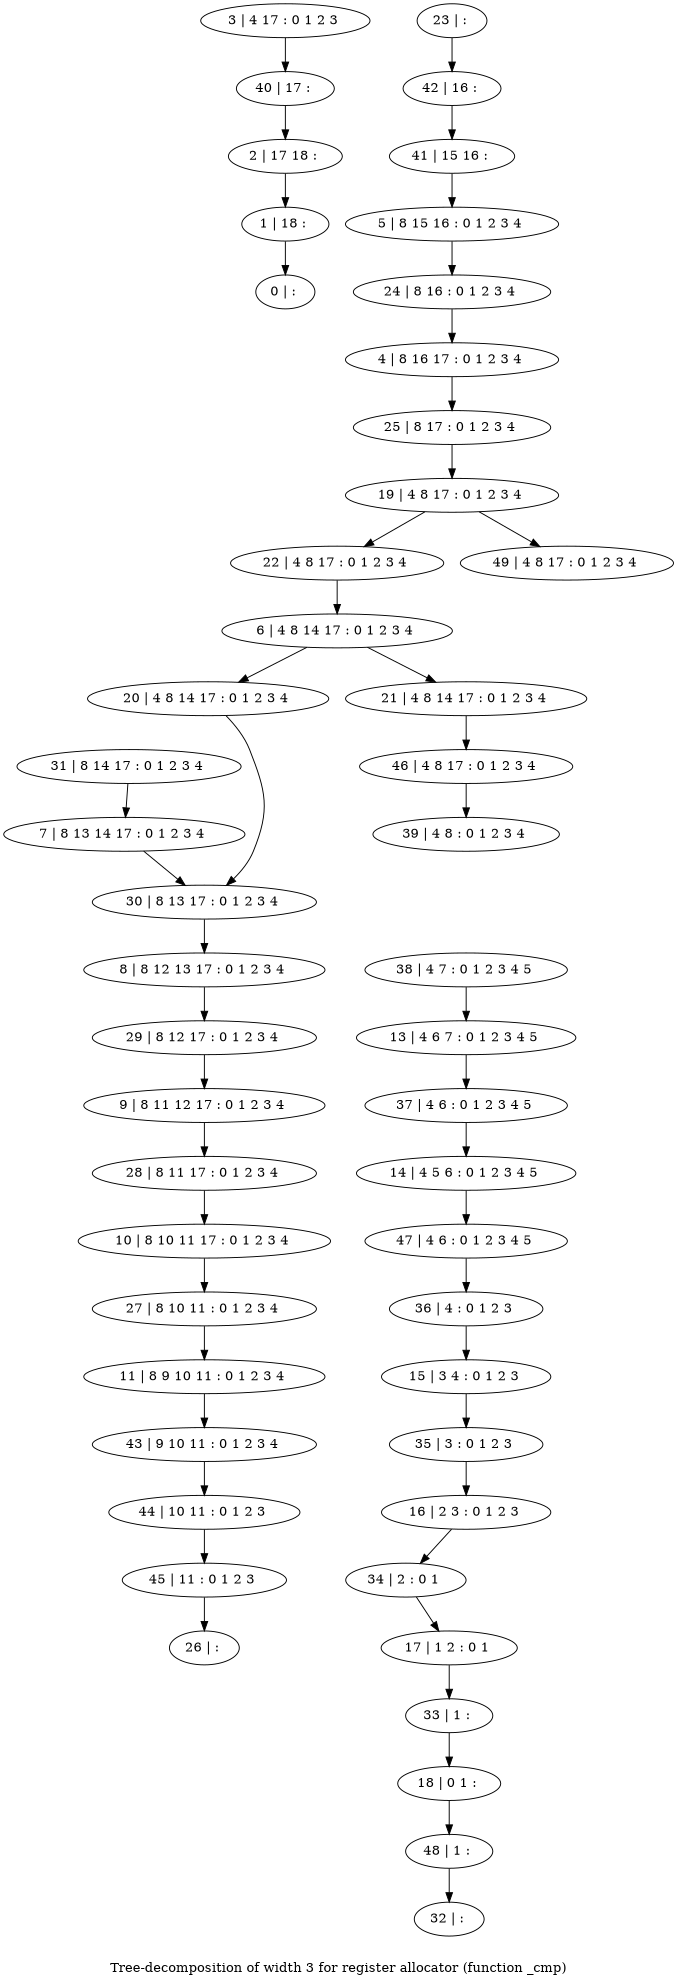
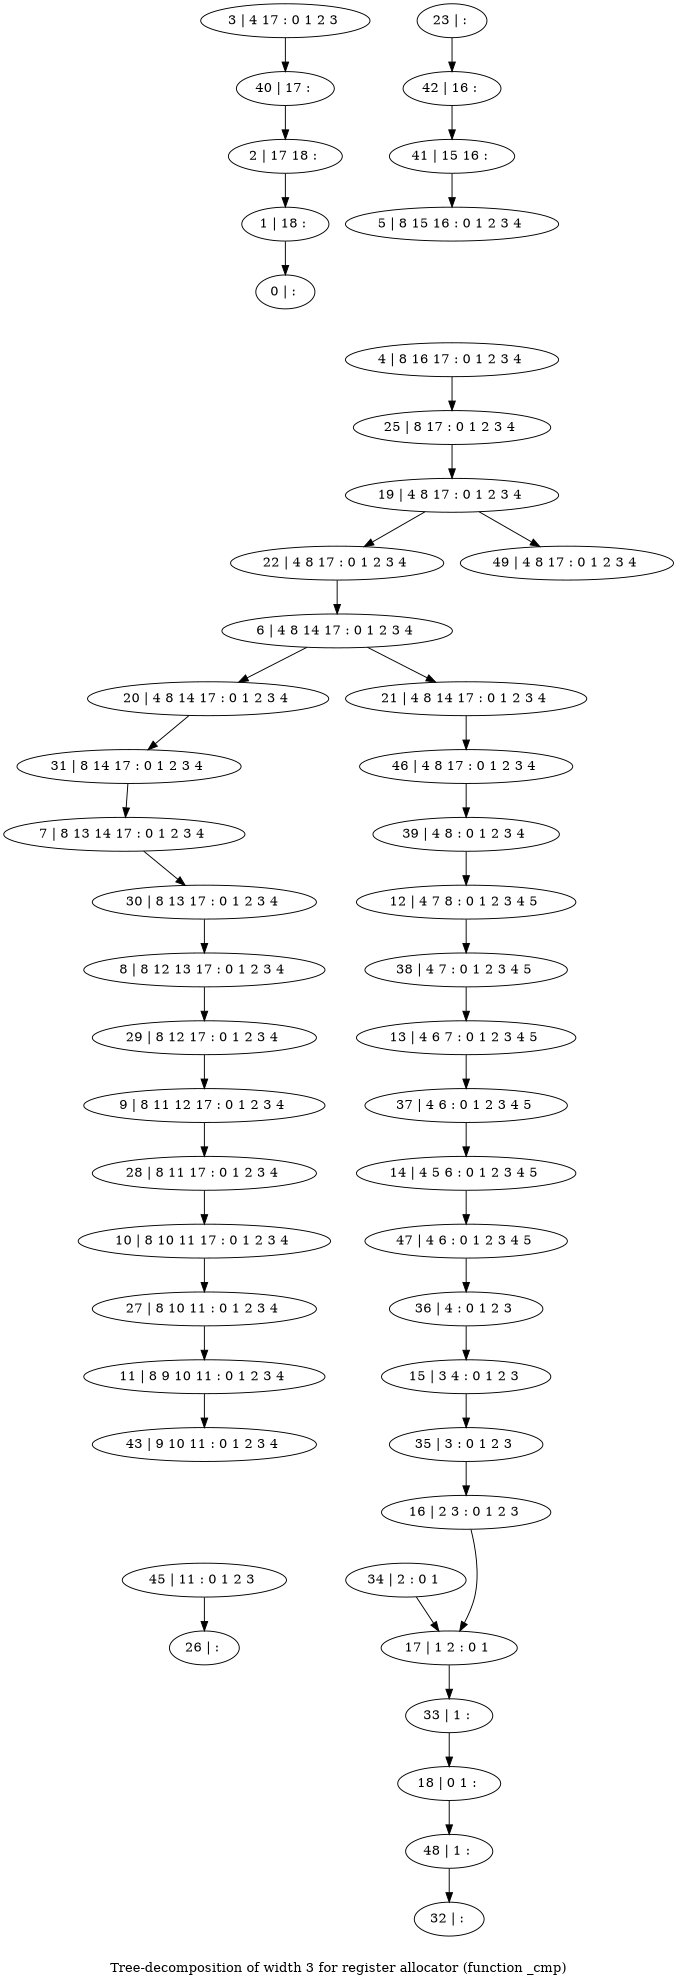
node "24 | 8 16 : 0 1 2 3 4": removed
edge "20 | 4 8 14 17 : 0 1 2 3 4" -> "30 | 8 13 17 : 0 1 2 3 4": now "20 | 4 8 14 17 : 0 1 2 3 4" -> "31 | 8 14 17 : 0 1 2 3 4"
node "12 | 4 7 8 : 0 1 2 3 4 5": added
node "44 | 10 11 : 0 1 2 3": removed
edge "16 | 2 3 : 0 1 2 3" -> "34 | 2 : 0 1": now "16 | 2 3 : 0 1 2 3" -> "17 | 1 2 : 0 1"
